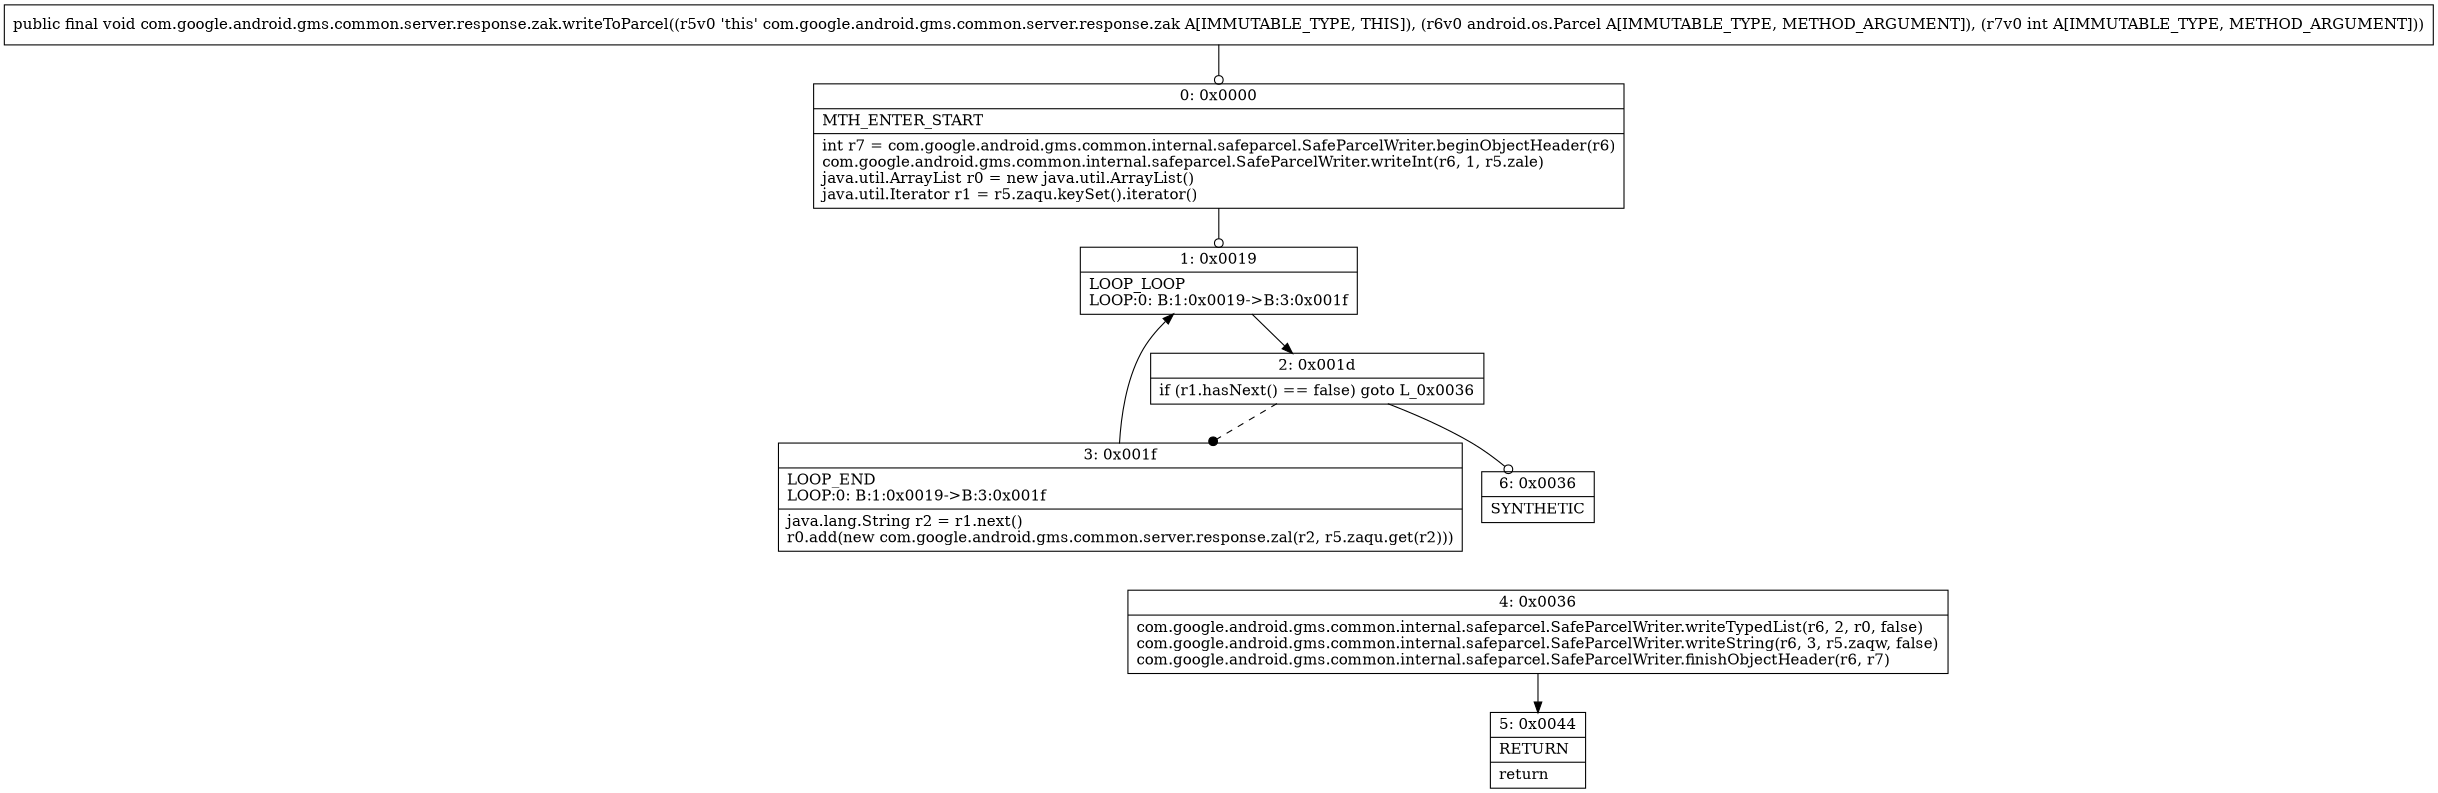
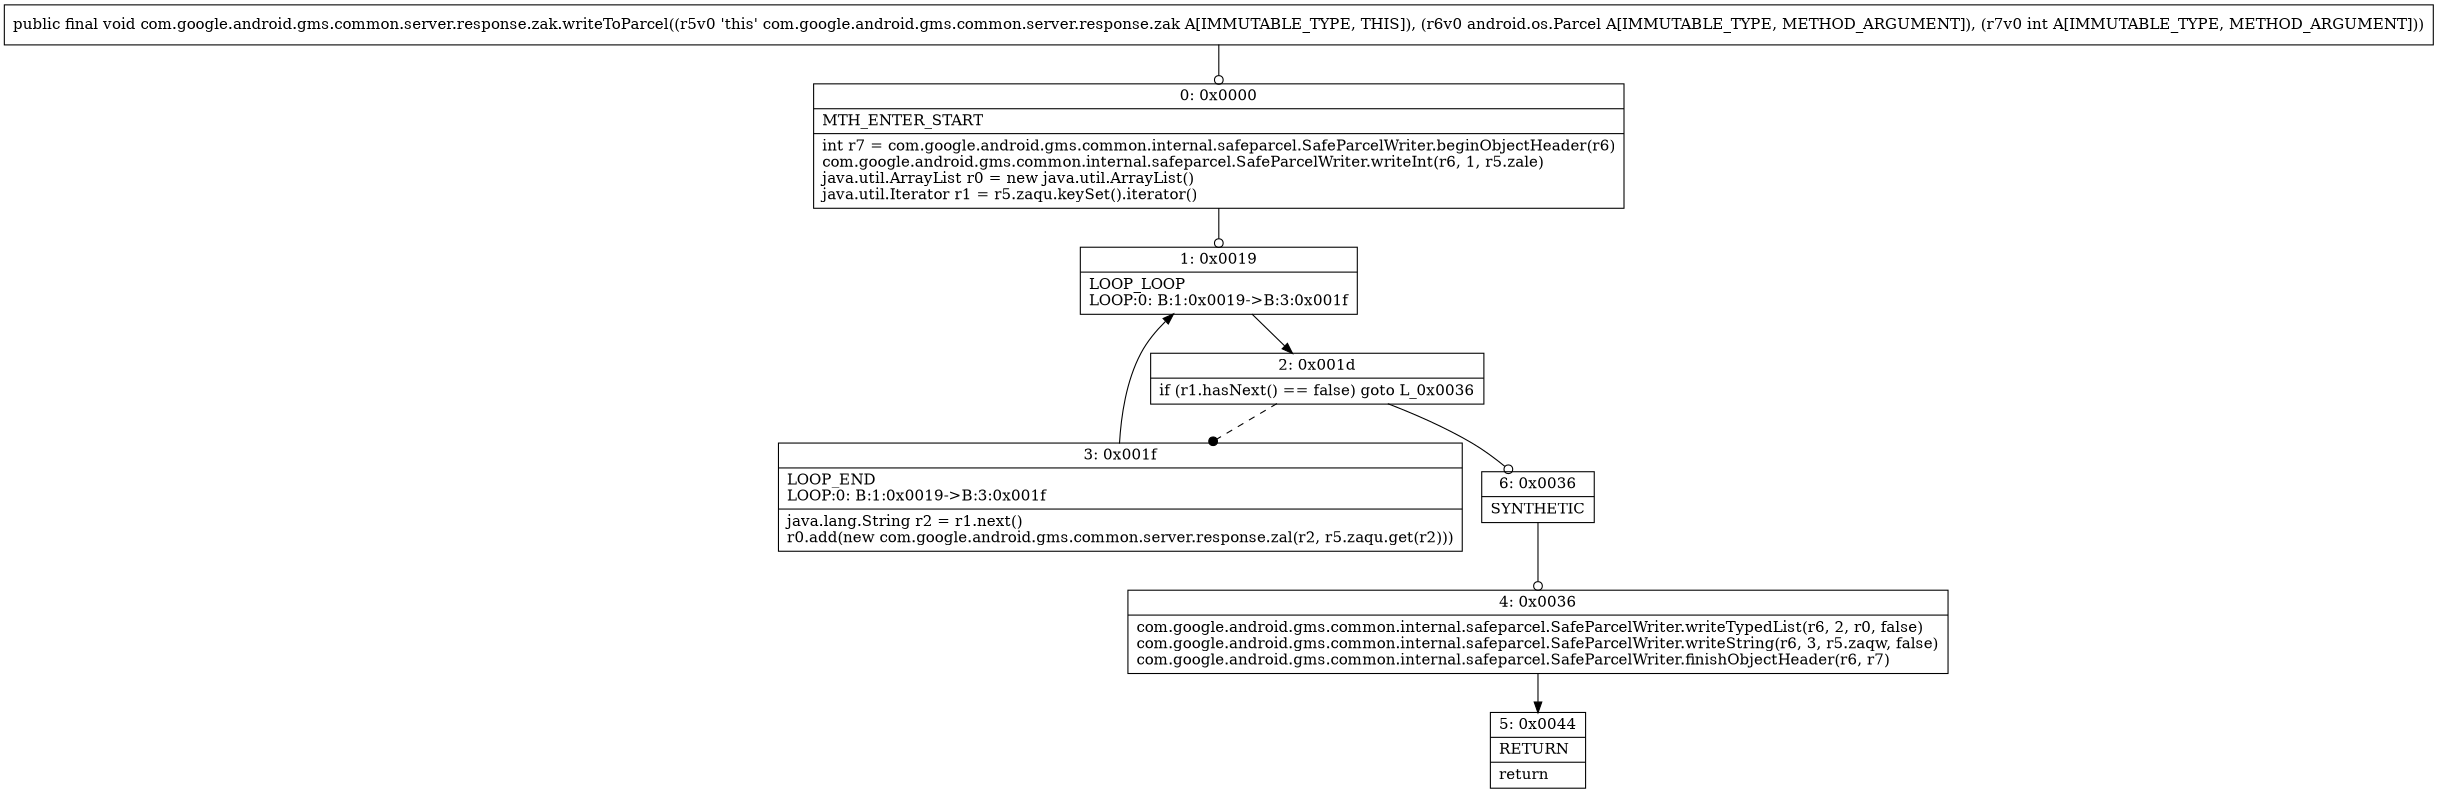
edge "6: 0x0036" -> "4: 0x0036": added
